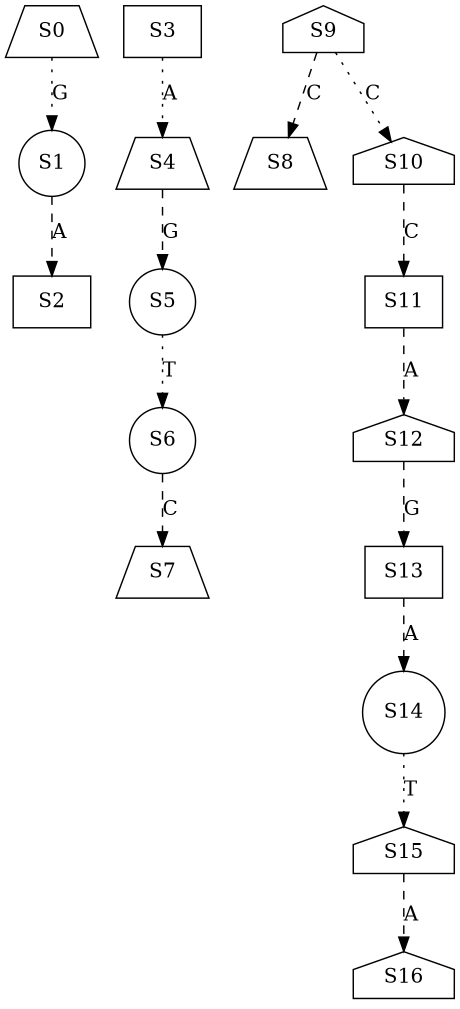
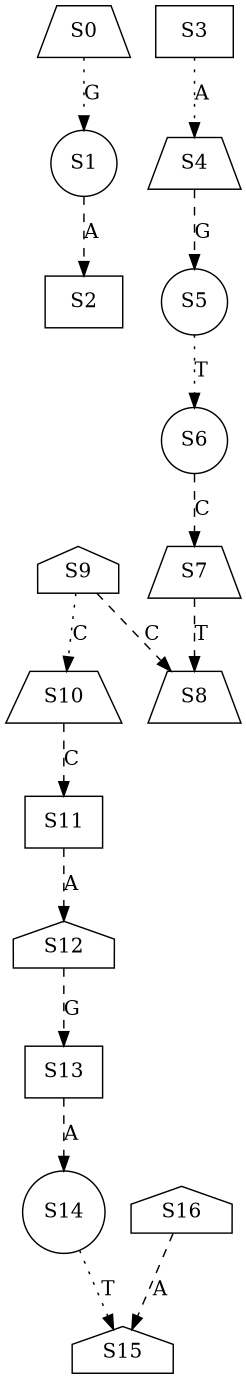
node "S10": shape house -> trapezium
edge "S7" -> "S8": added, label "T"
edge "S15" -> "S16": reversed
